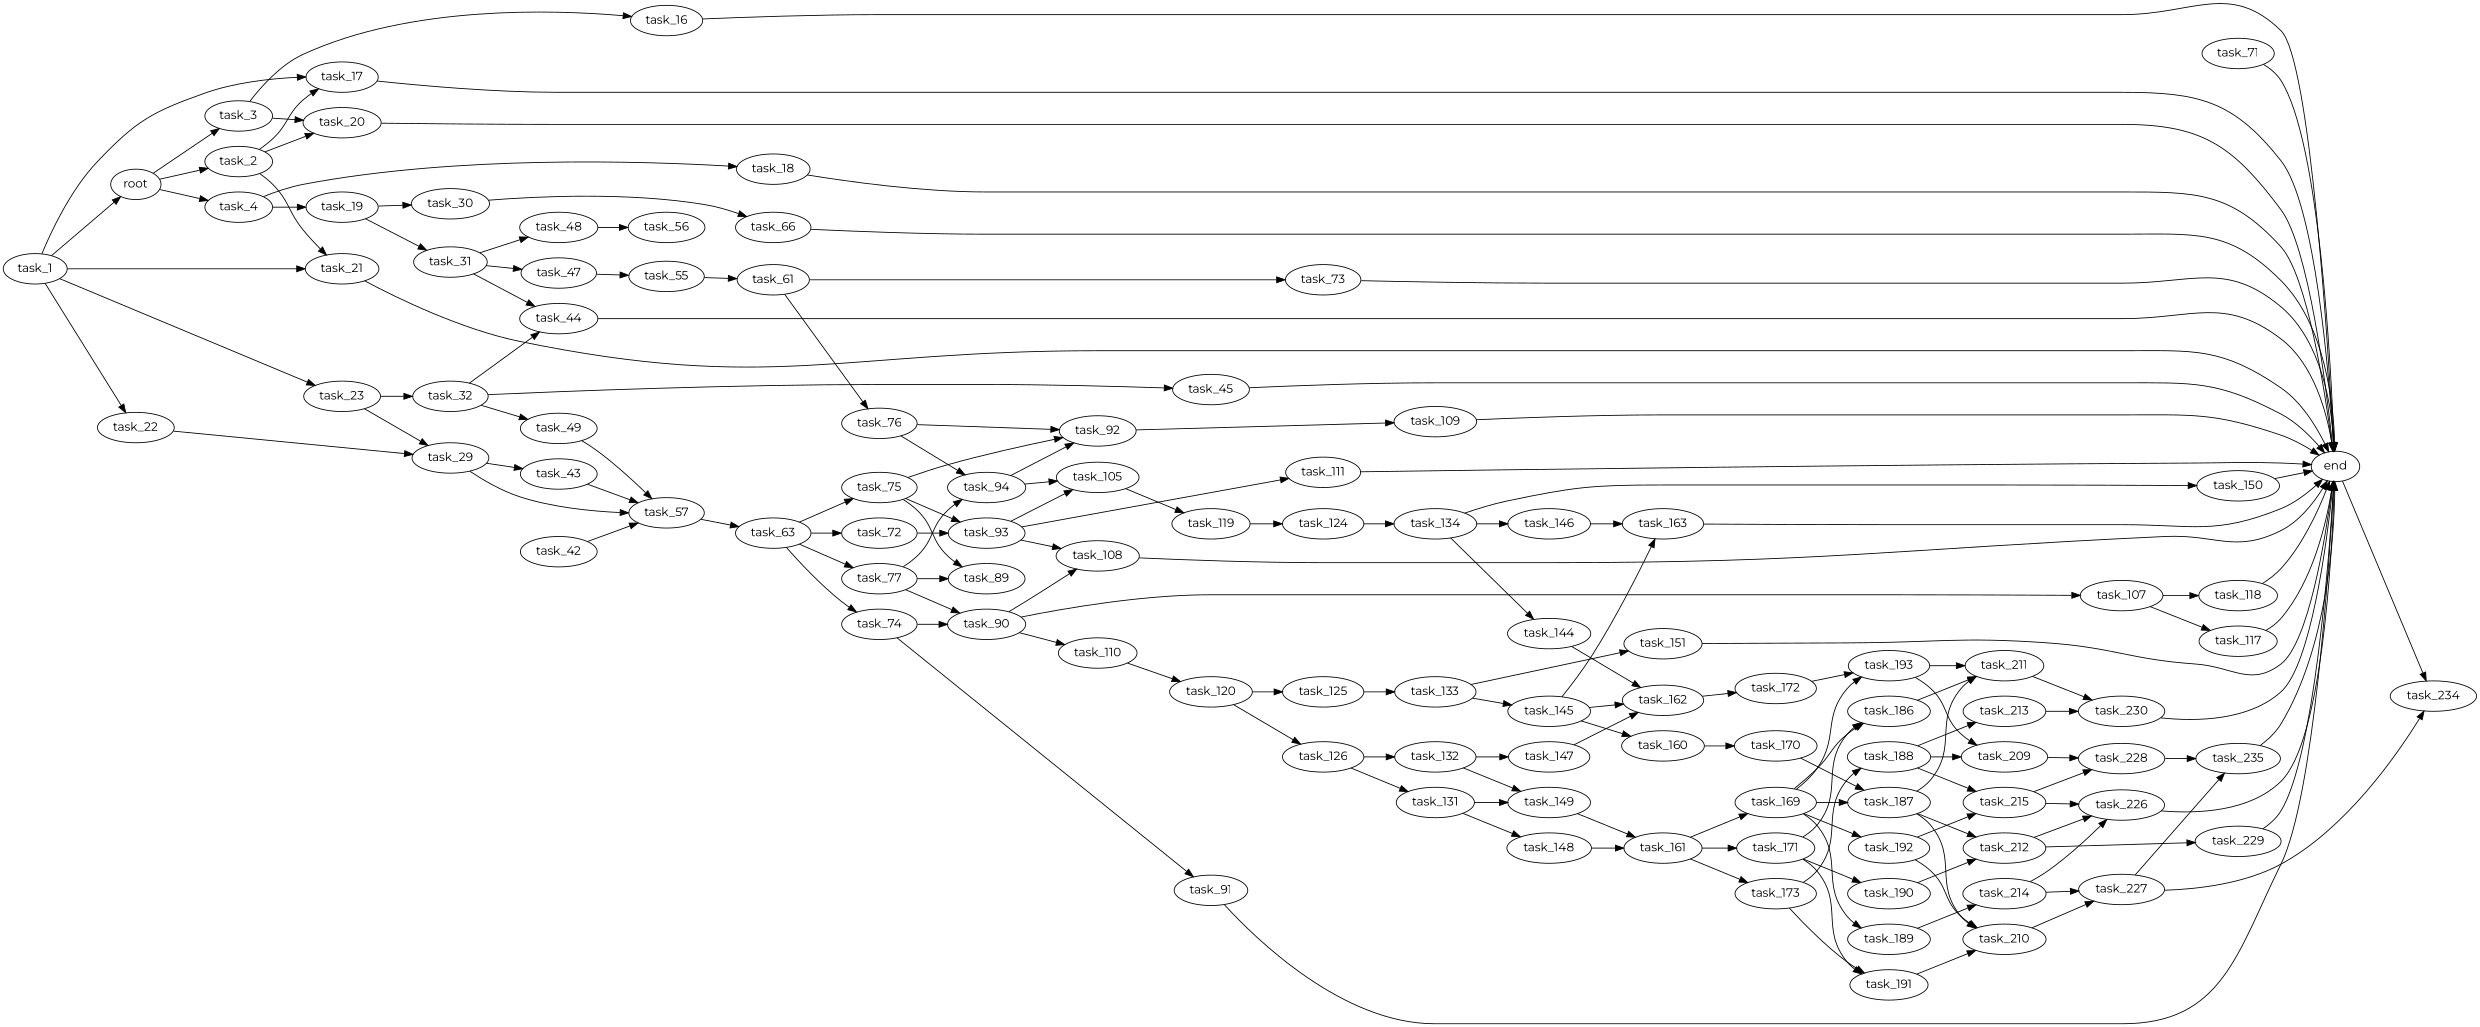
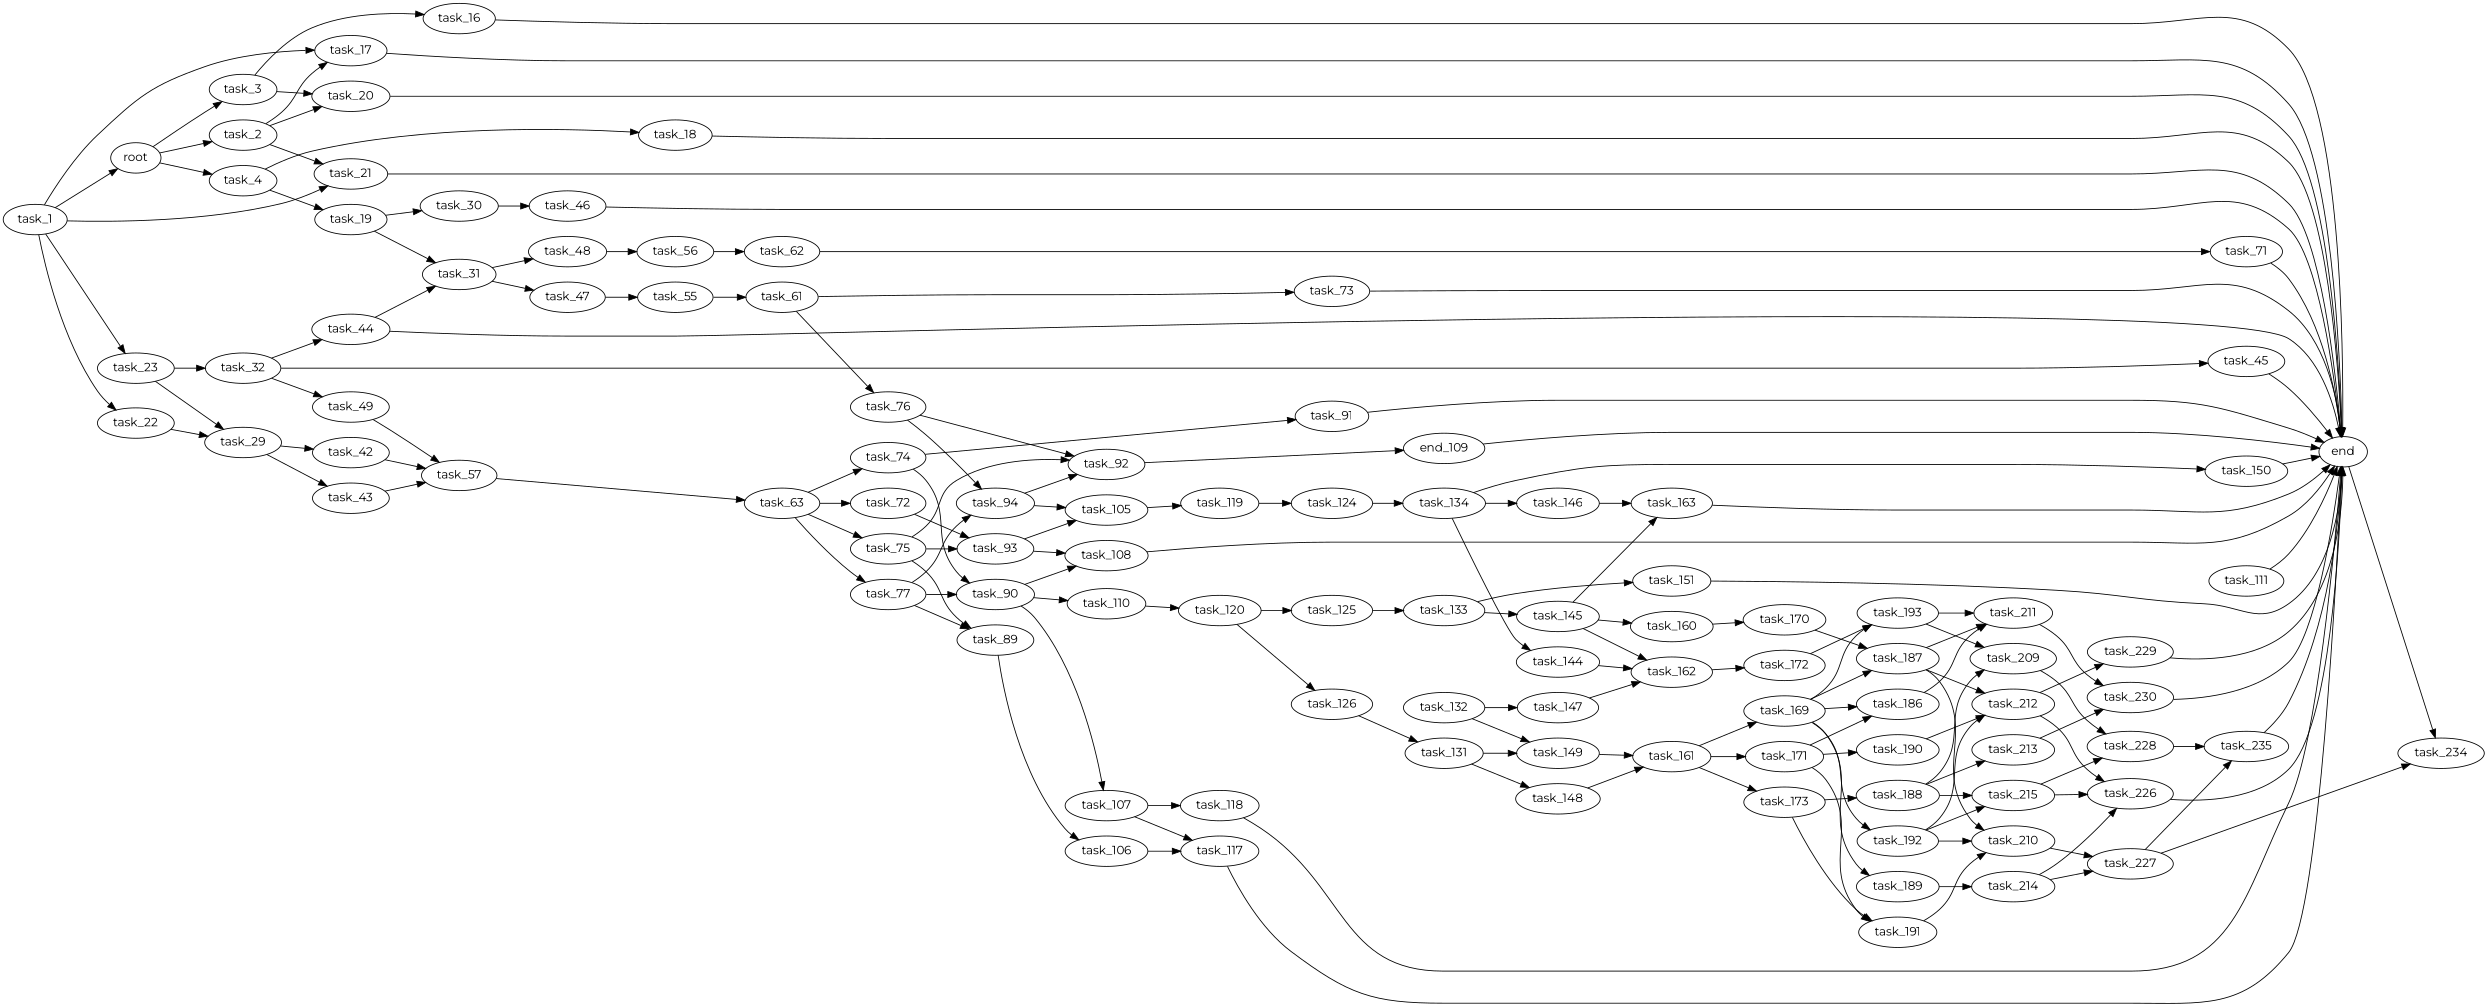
node "task_66": label "task_66" -> "task_46"
node "task_62": added
edge "task_31" -> "task_44": reversed
node "task_109": label "task_109" -> "end_109"
edge "task_29" -> "task_57": now "task_29" -> "task_42"
edge "task_93" -> "task_111": removed
edge "task_126" -> "task_132": removed
edge "task_192" -> "task_212": added
node "task_106": added
